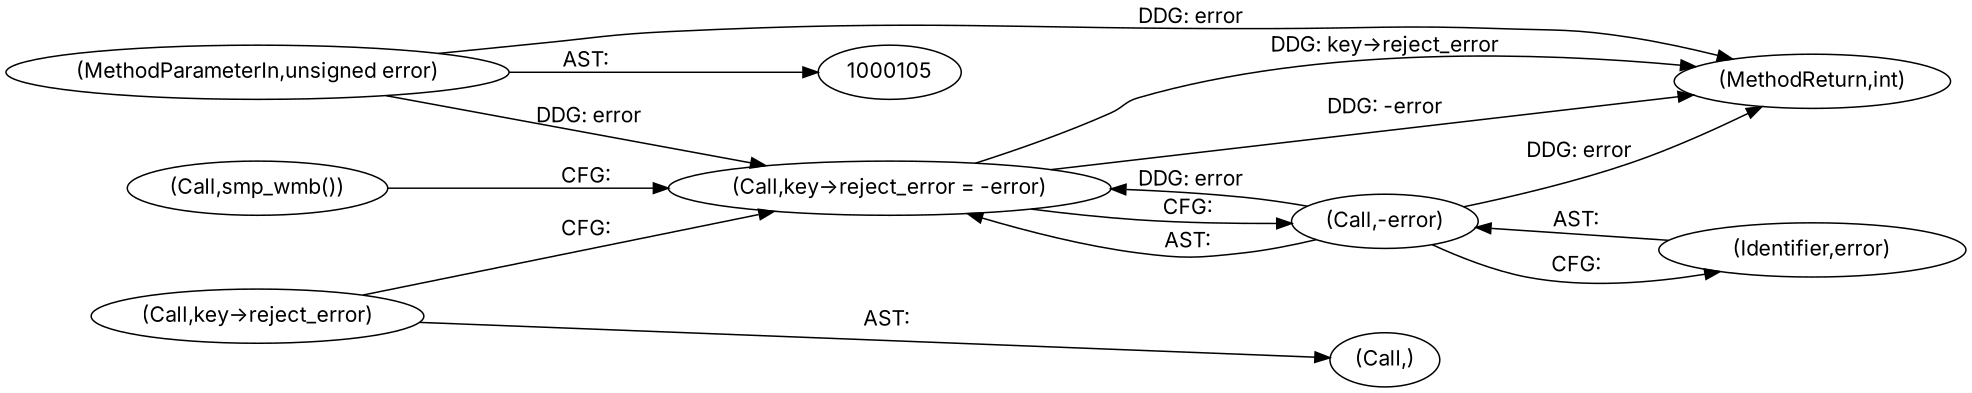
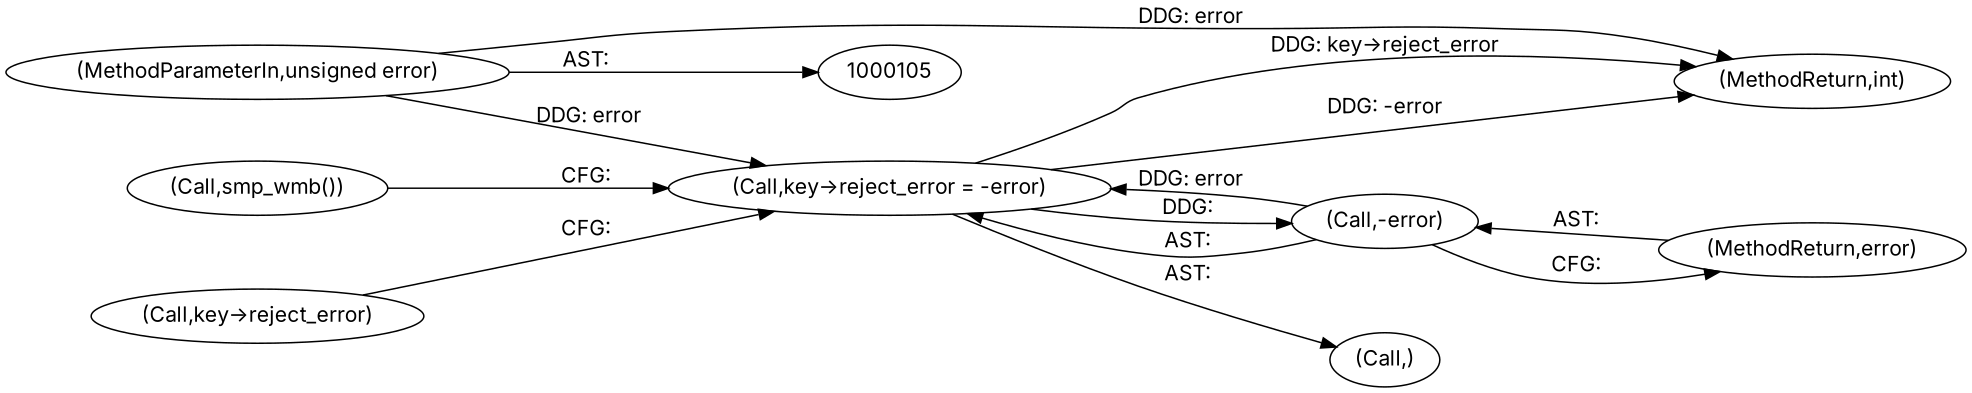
edge "(Call,-error)" -> "(MethodReturn,int)": removed, label "DDG: error"
edge "(Call,key->reject_error = -error)" -> "(Call,-error)": label "CFG: " -> "DDG: "
node "(Identifier,error)": label "(Identifier,error)" -> "(MethodReturn,error)"
edge "(Call,key->reject_error)" -> "(Call,)": now "(Call,key->reject_error = -error)" -> "(Call,)"
